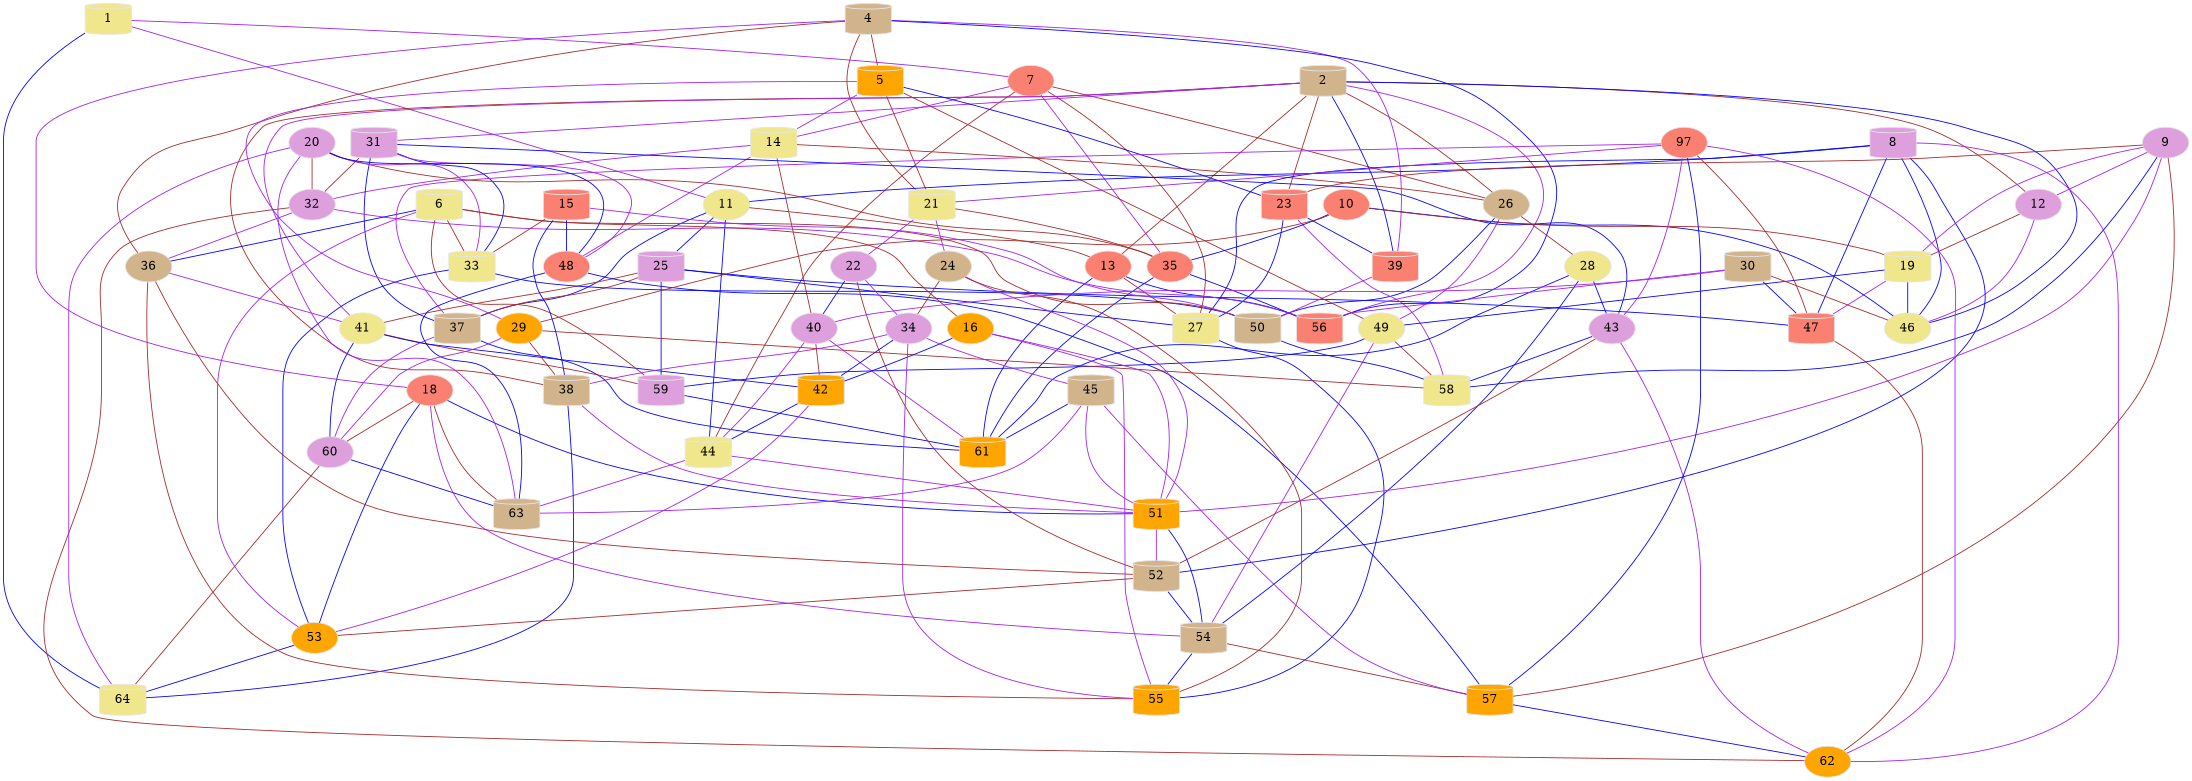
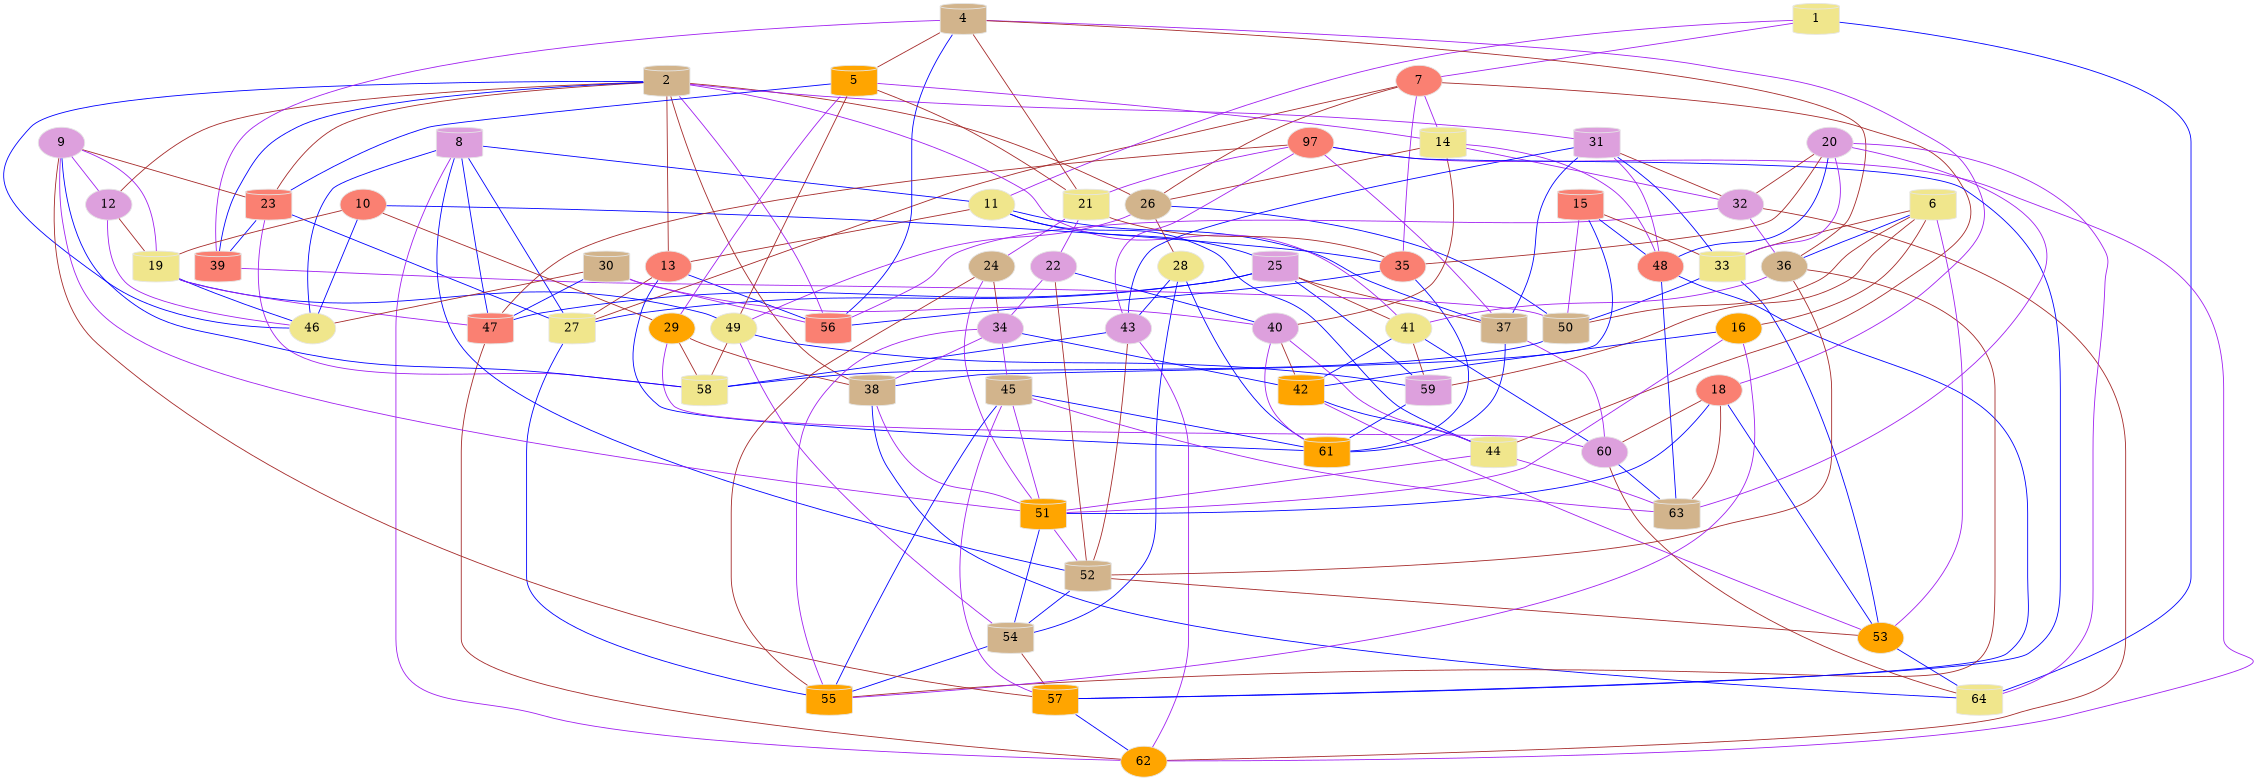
edge "45" -- "55": added
edge "18" -- "54": removed
